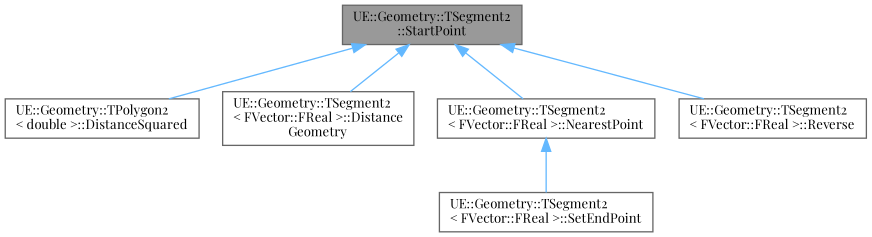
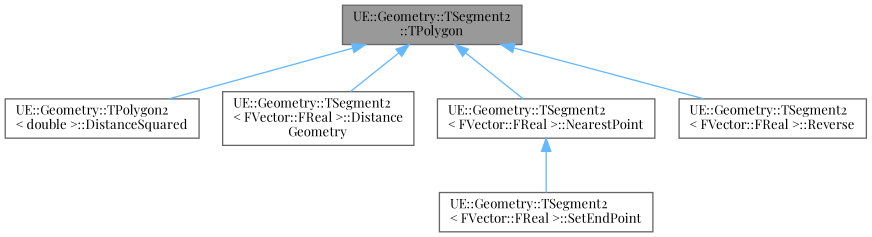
node "UE::Geometry::TSegment2 ::StartPoint": label "UE::Geometry::TSegment2 ::StartPoint" -> "UE::Geometry::TSegment2 ::TPolygon"
